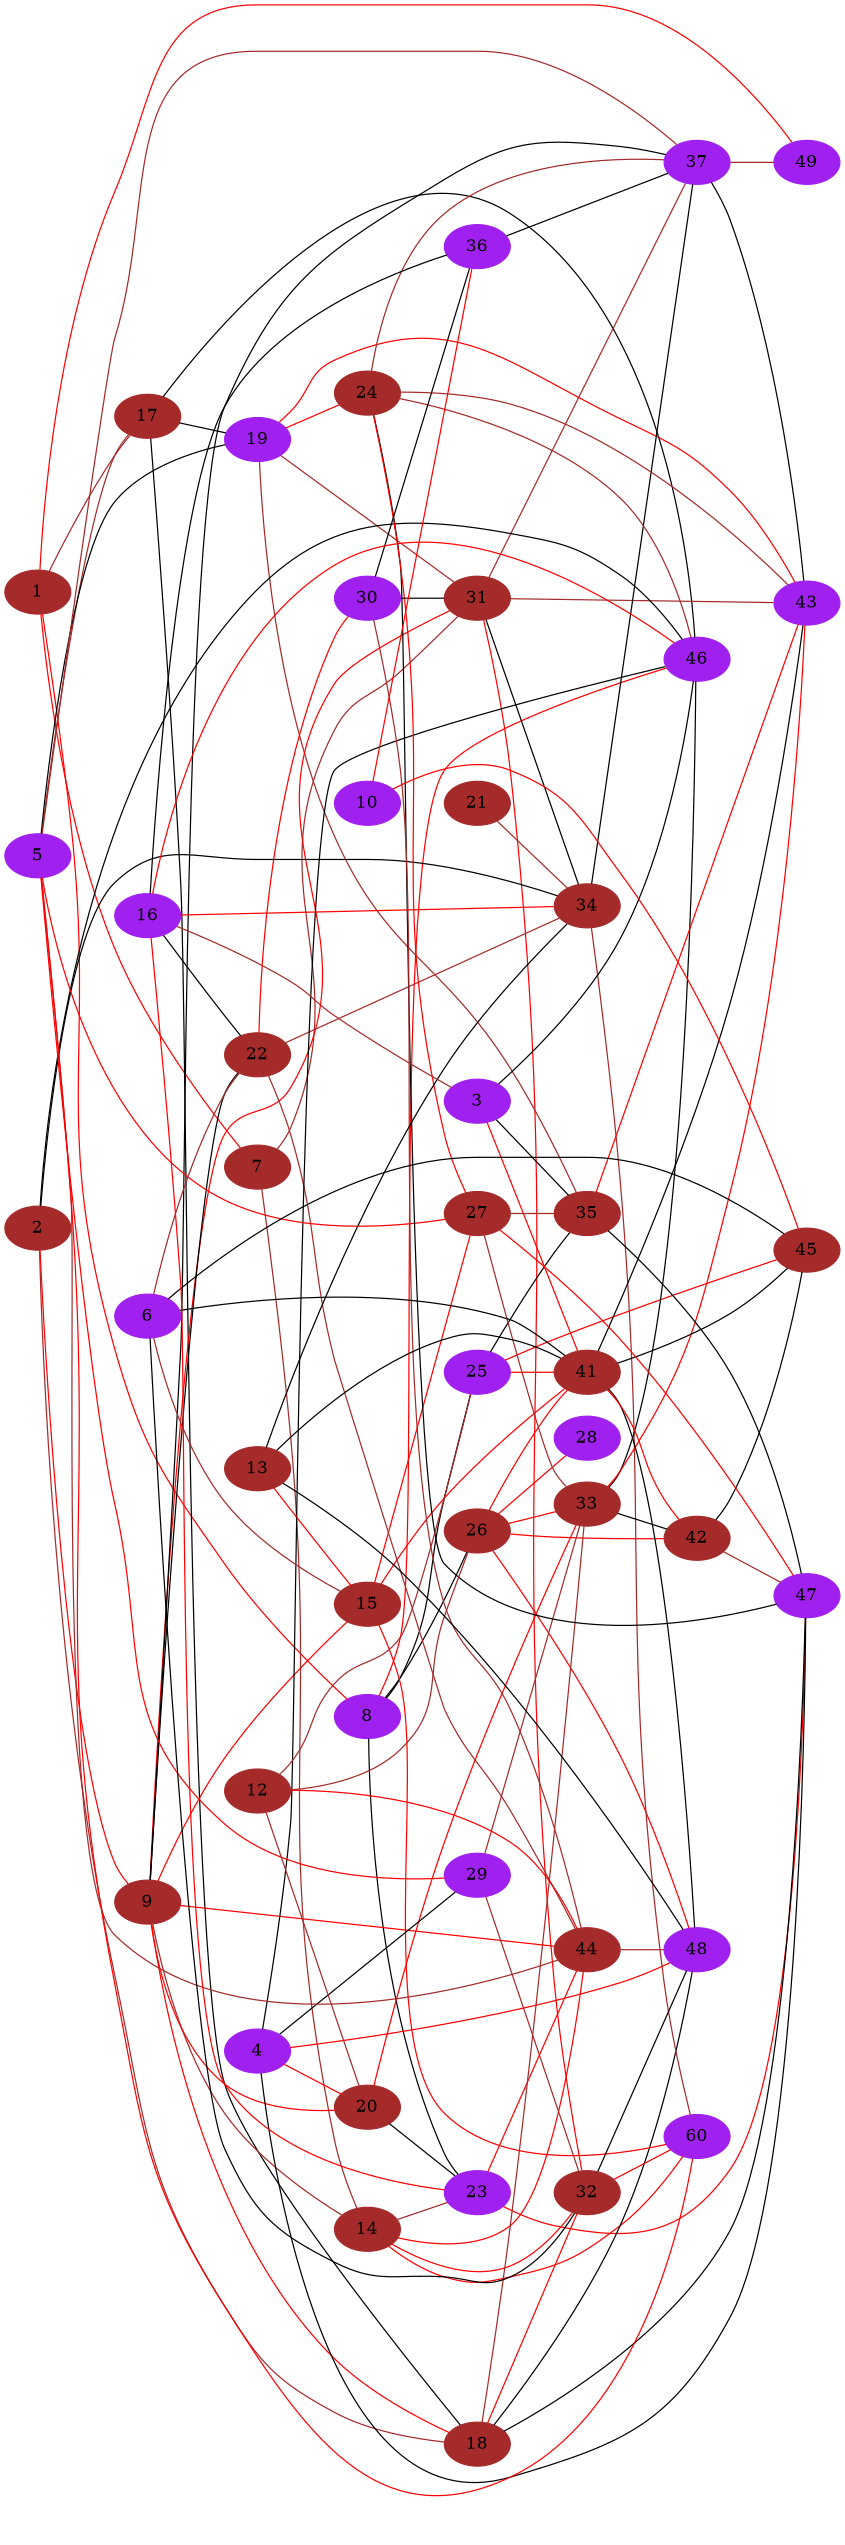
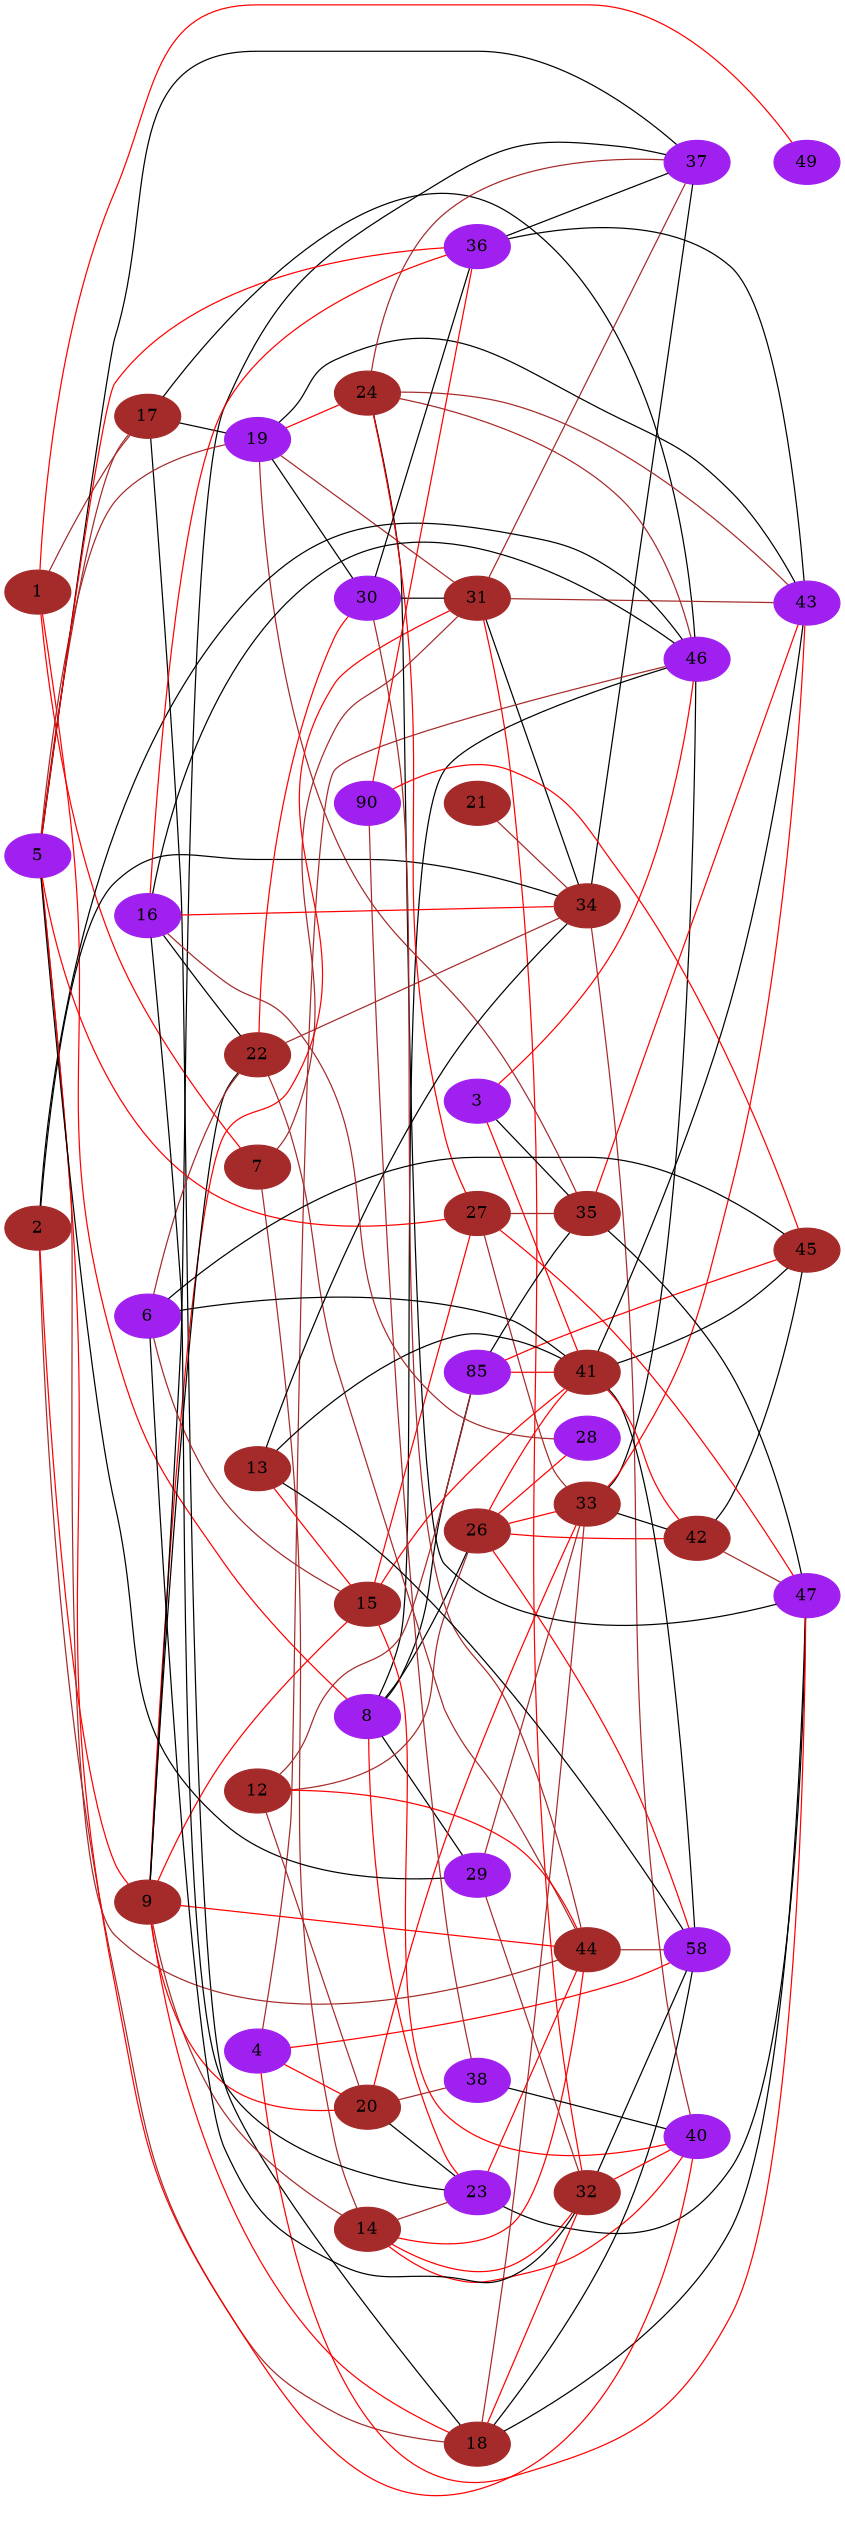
edge "37" -- "49": removed
edge "37" -- "5": color brown -> black
edge "37" -- "43": now "36" -- "43"
edge "19" -- "43": color red -> black
edge "36" -- "5": added
edge "36" -- "16": color black -> red
edge "19" -- "30": added
edge "19" -- "5": color black -> brown
edge "46" -- "16": color red -> black
node "10": label "10" -> "90"
edge "46" -- "8": color red -> black
edge "46" -- "3": color black -> red
edge "16" -- "3": now "16" -- "28"
edge "46" -- "4": color black -> brown
node "25": label "25" -> "85"
edge "5" -- "29": color red -> black
edge "16" -- "23": color red -> black
node "48": label "48" -> "58"
edge "8" -- "23": color black -> red
edge "29" -- "4": now "29" -- "8"
node "38": added
edge "47" -- "23": color red -> black
node "60": label "60" -> "40"
edge "47" -- "4": color black -> red
